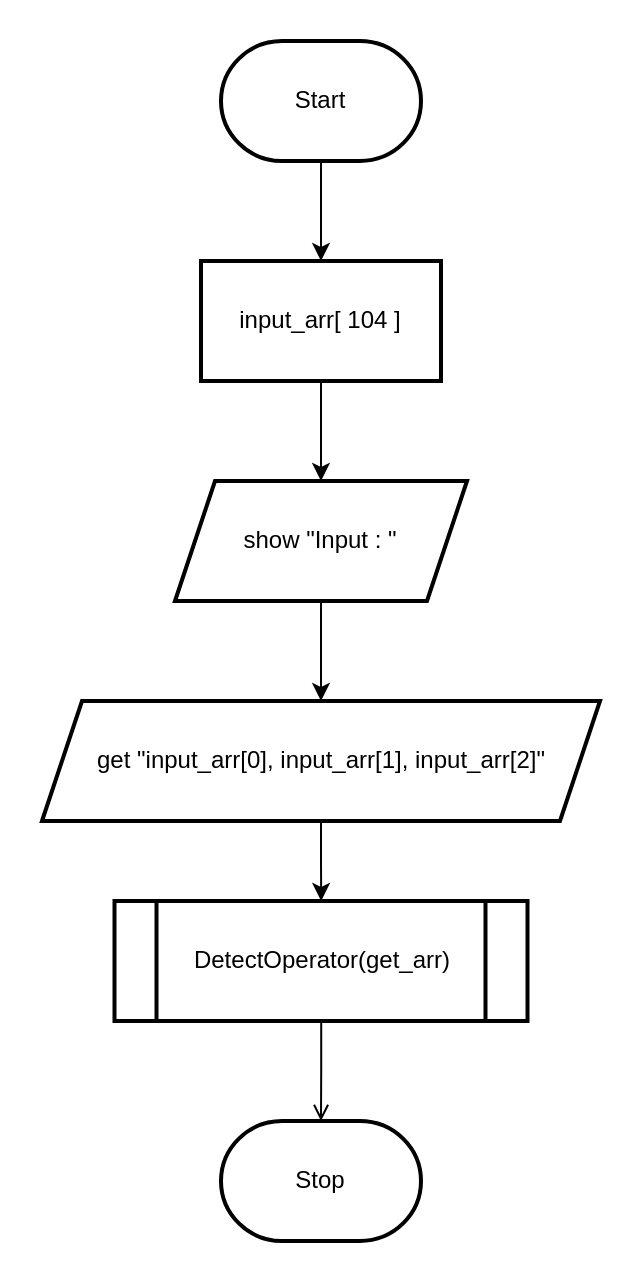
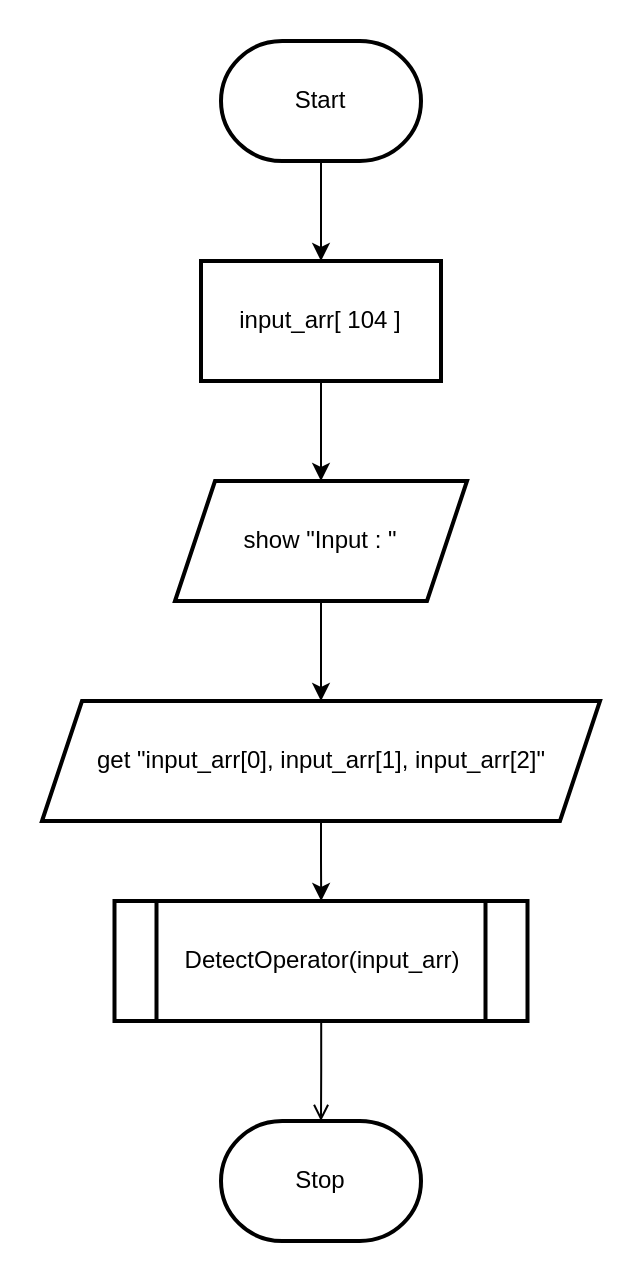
node "DetectOperator(get_arr)": label "DetectOperator(get_arr)" -> "DetectOperator(input_arr)"
